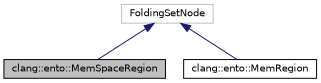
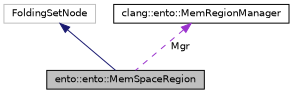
node "clang::ento::MemRegionManager": added
node "clang::ento::MemSpaceRegion": label "clang::ento::MemSpaceRegion" -> "ento::ento::MemSpaceRegion"
node "clang::ento::MemRegion": removed
